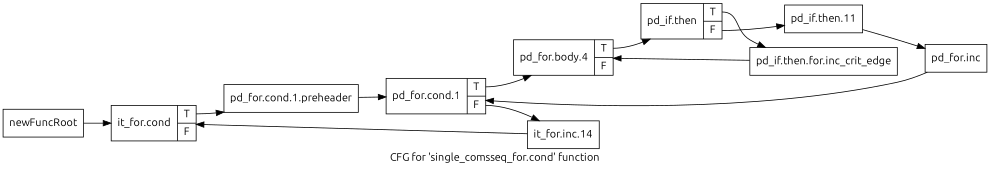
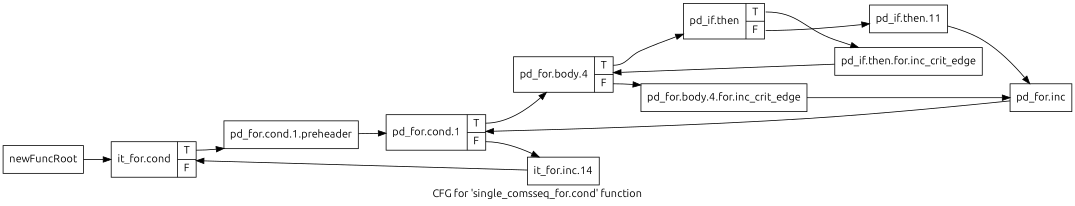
node "pd_for.body.4.for.inc_crit_edge": added
